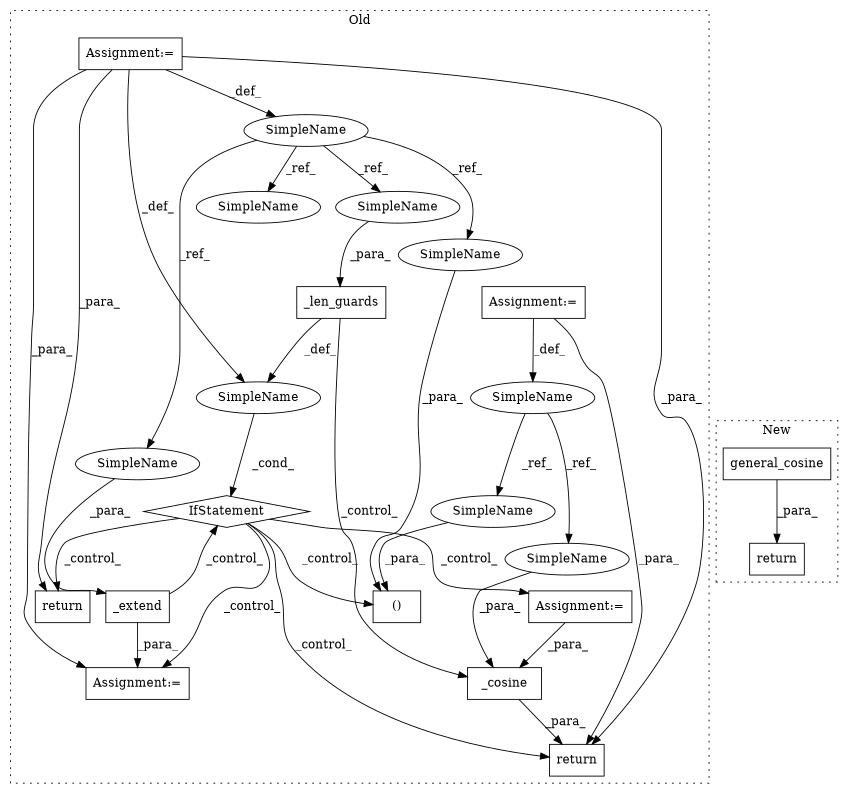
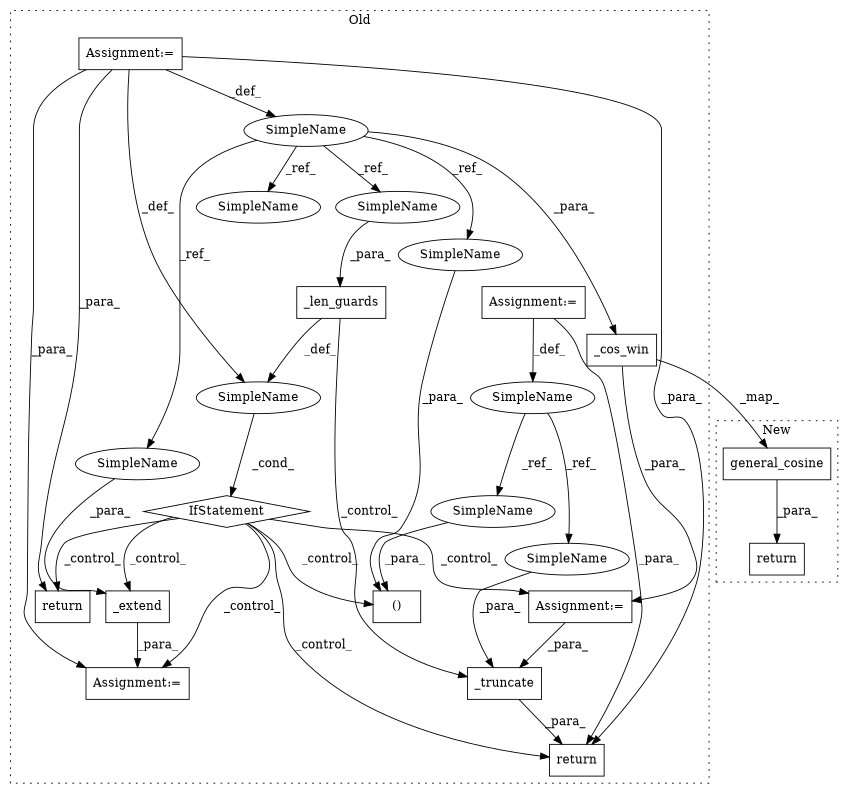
node "_cos_win": added
edge "_extend" -> "IfStatement": reversed
node "_cosine": label "_cosine" -> "_truncate"
